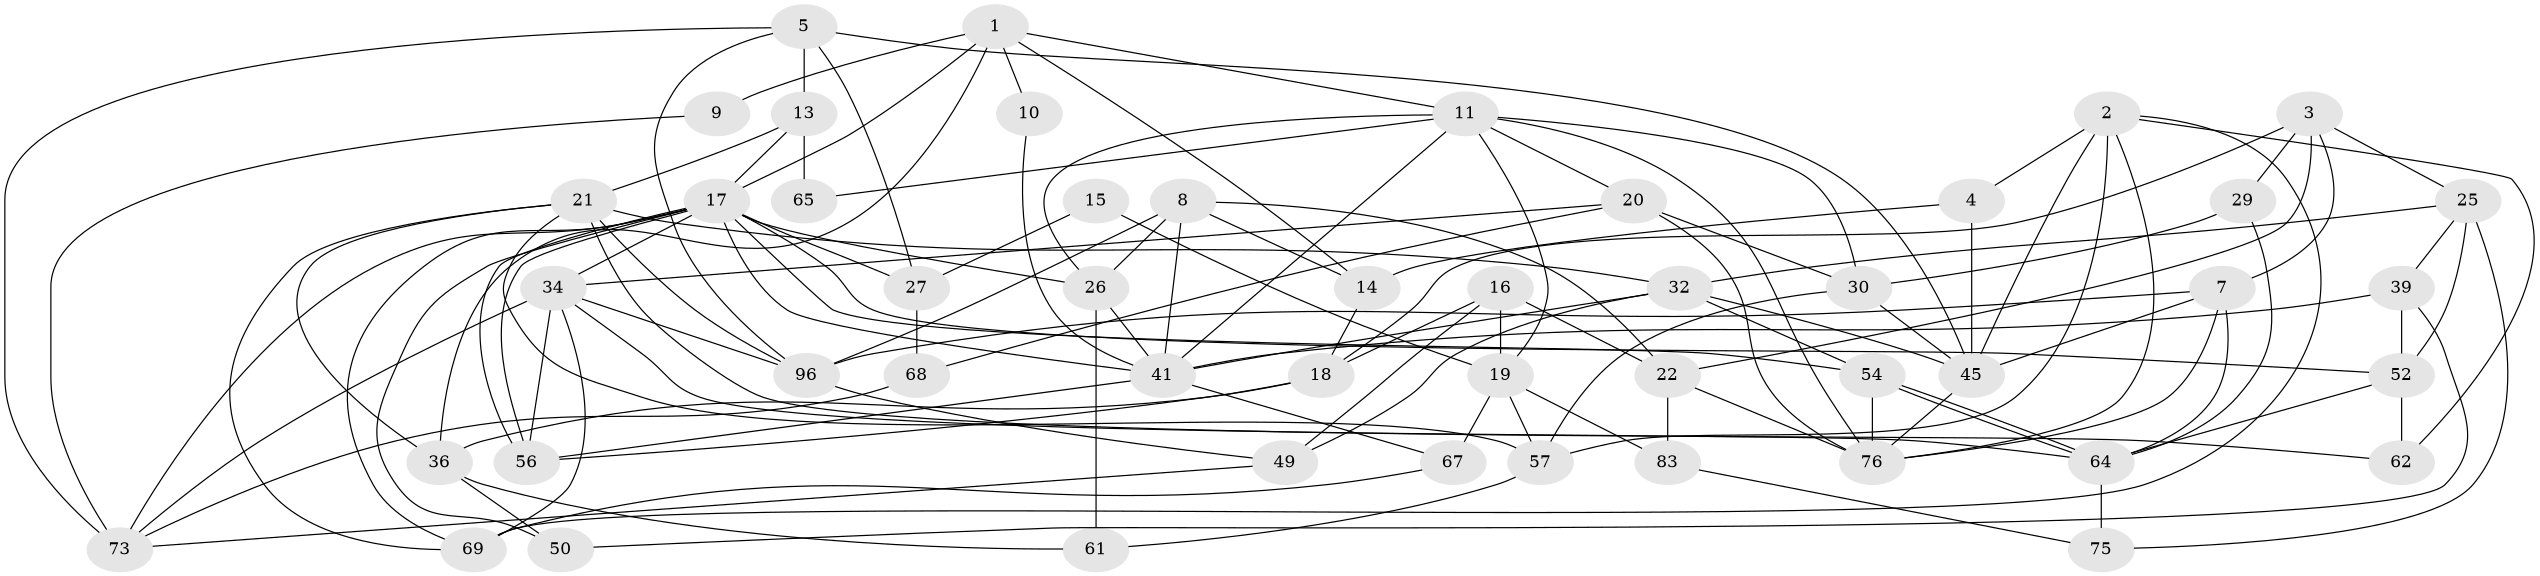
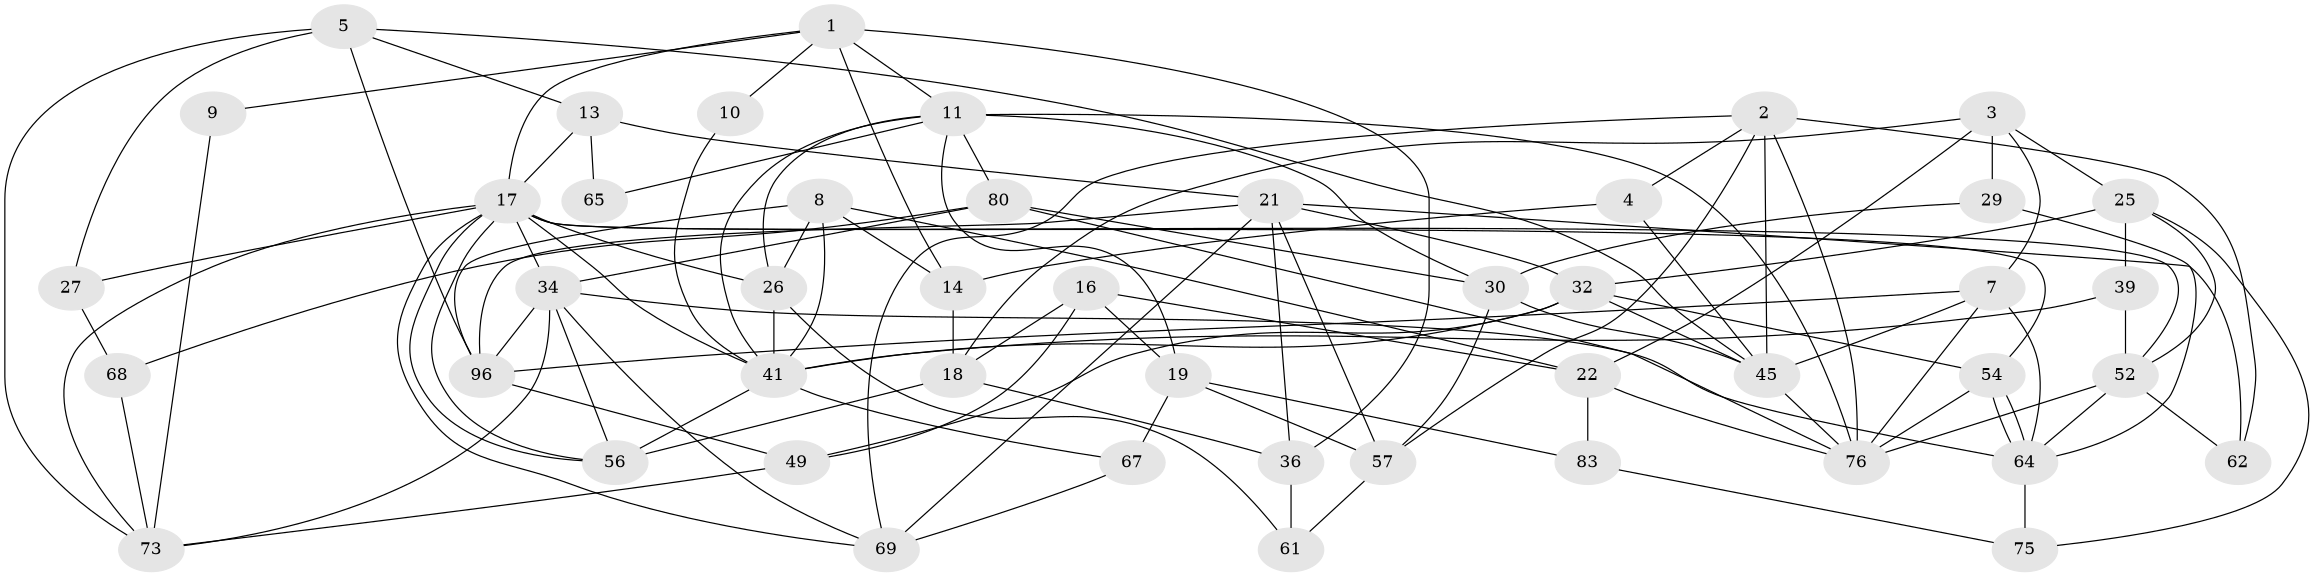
node "15": removed
node "20": label "20" -> "80"
edge "52" -- "76": added
node "50": removed
